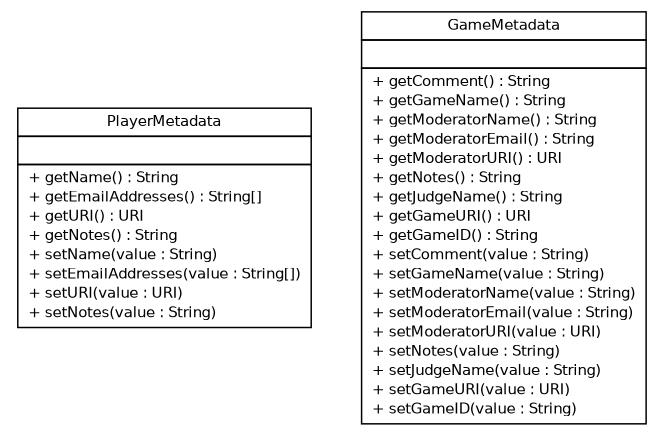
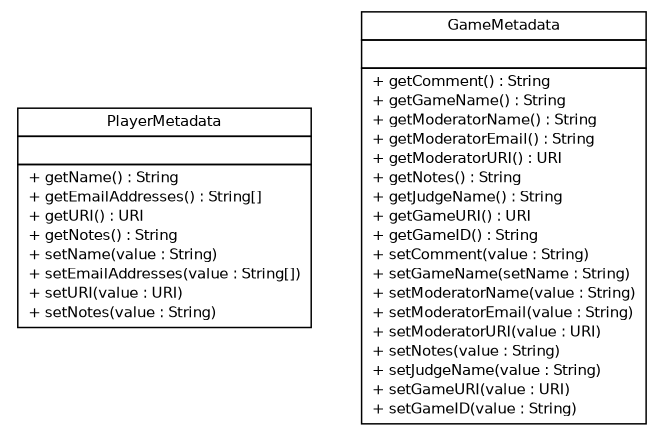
node "GameMetadata": text "+ setGameName(value : String)" -> "+ setGameName(setName : String)"
